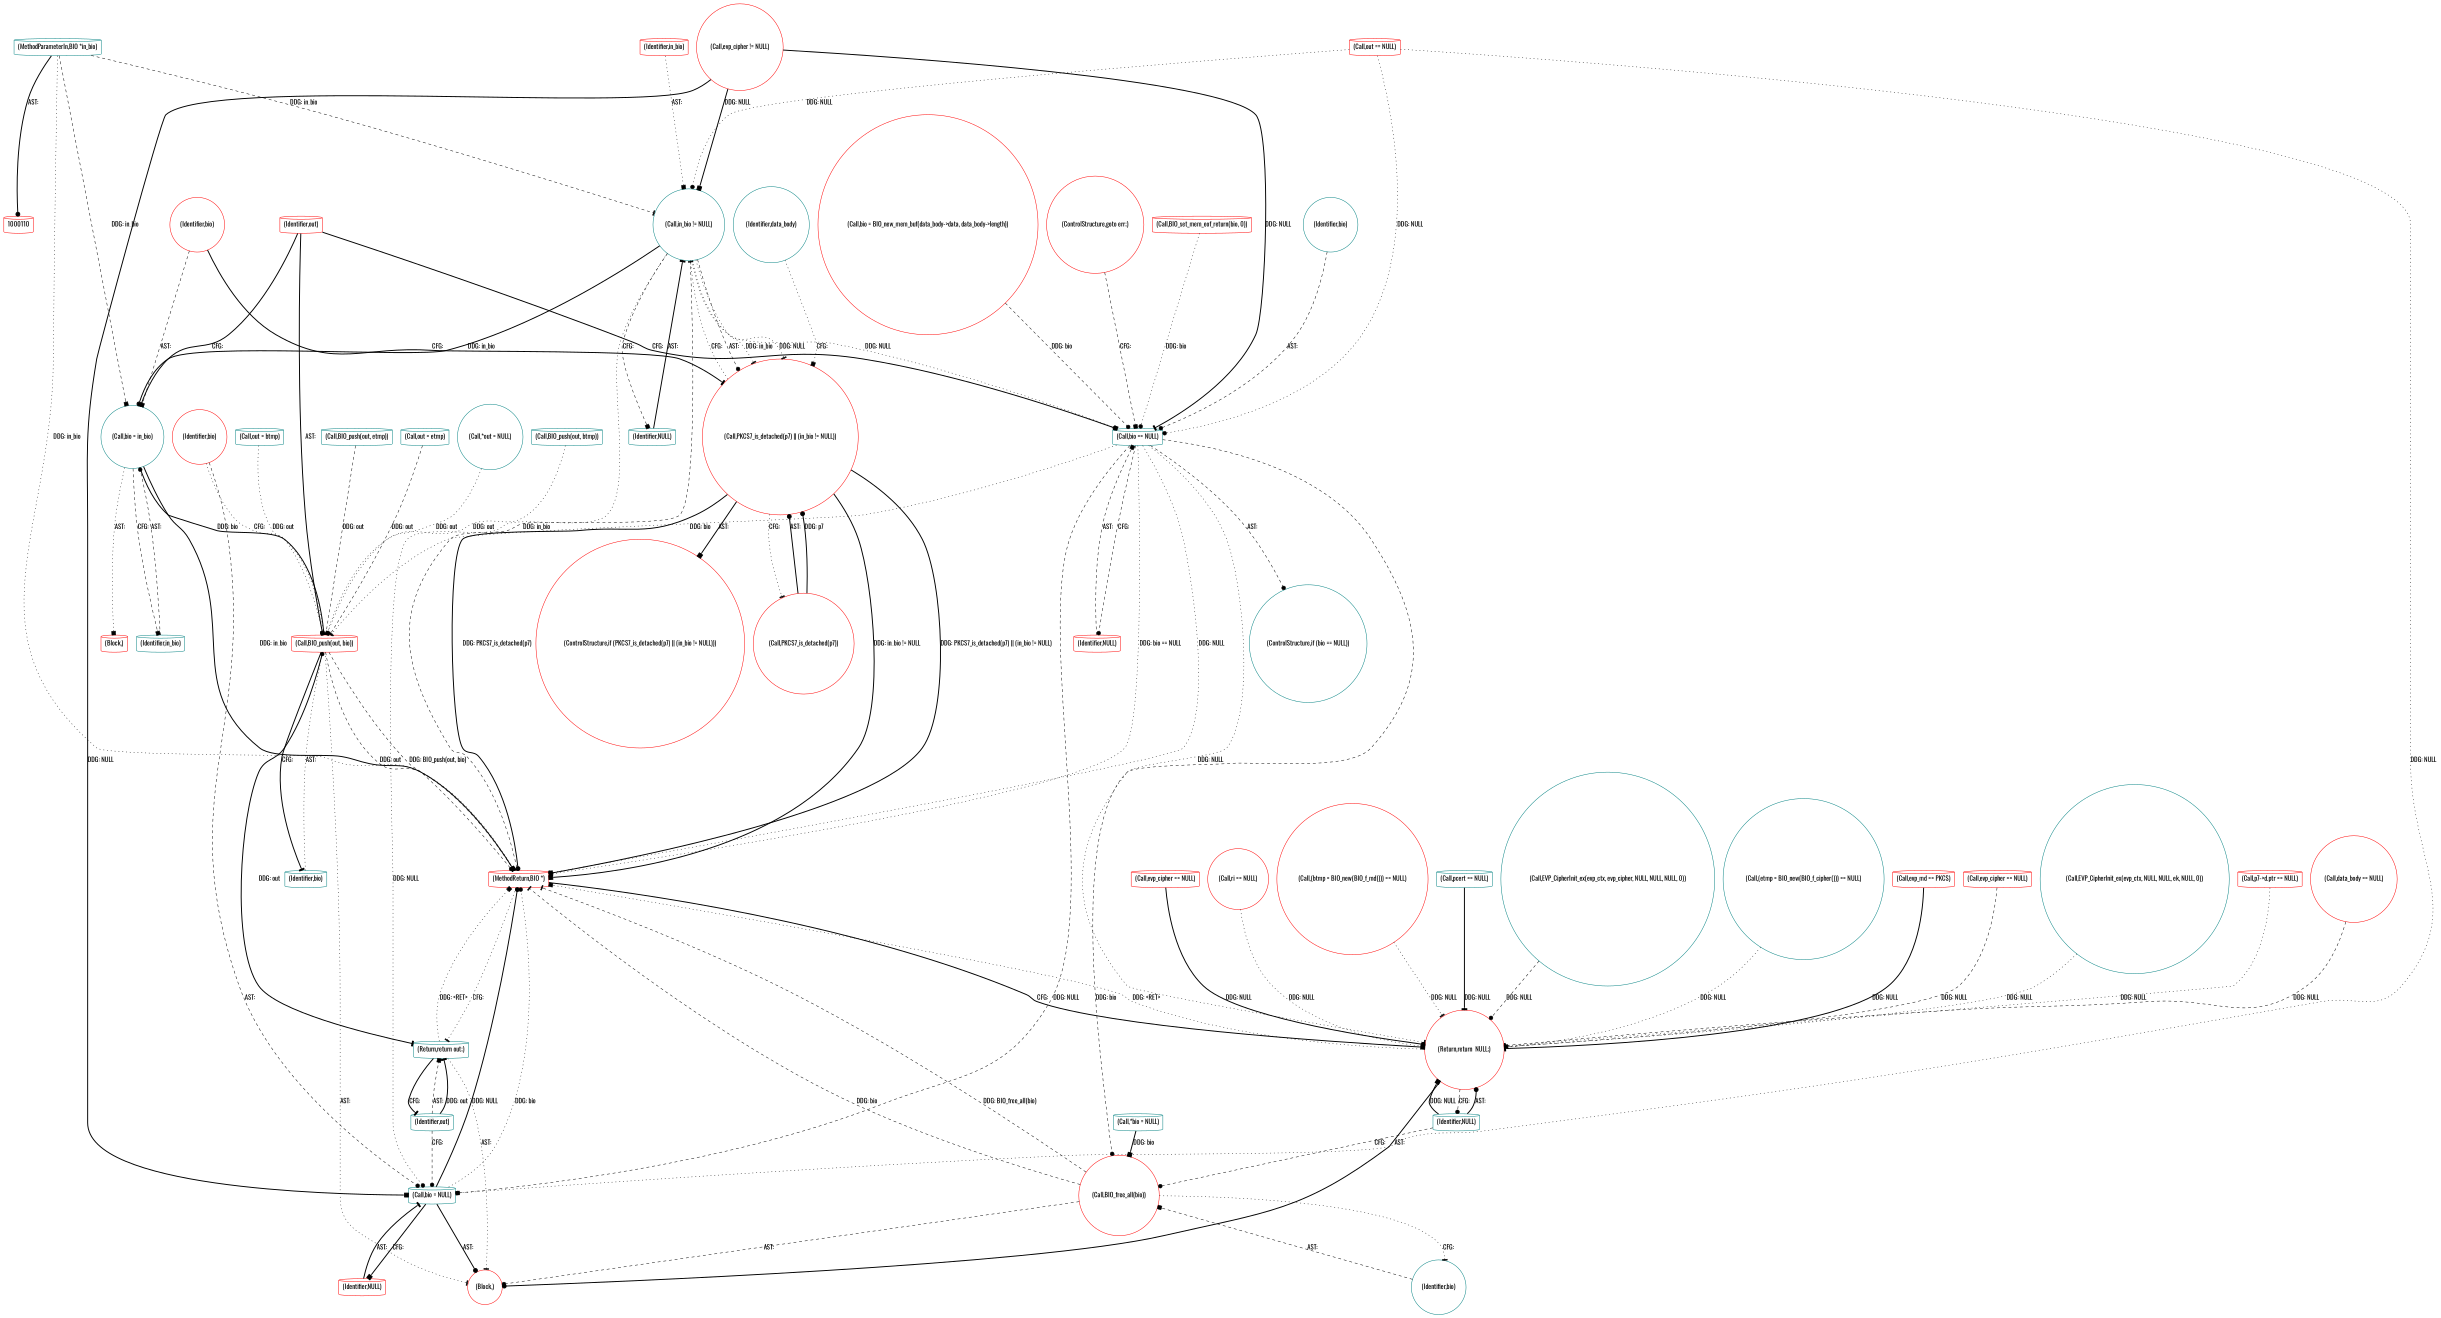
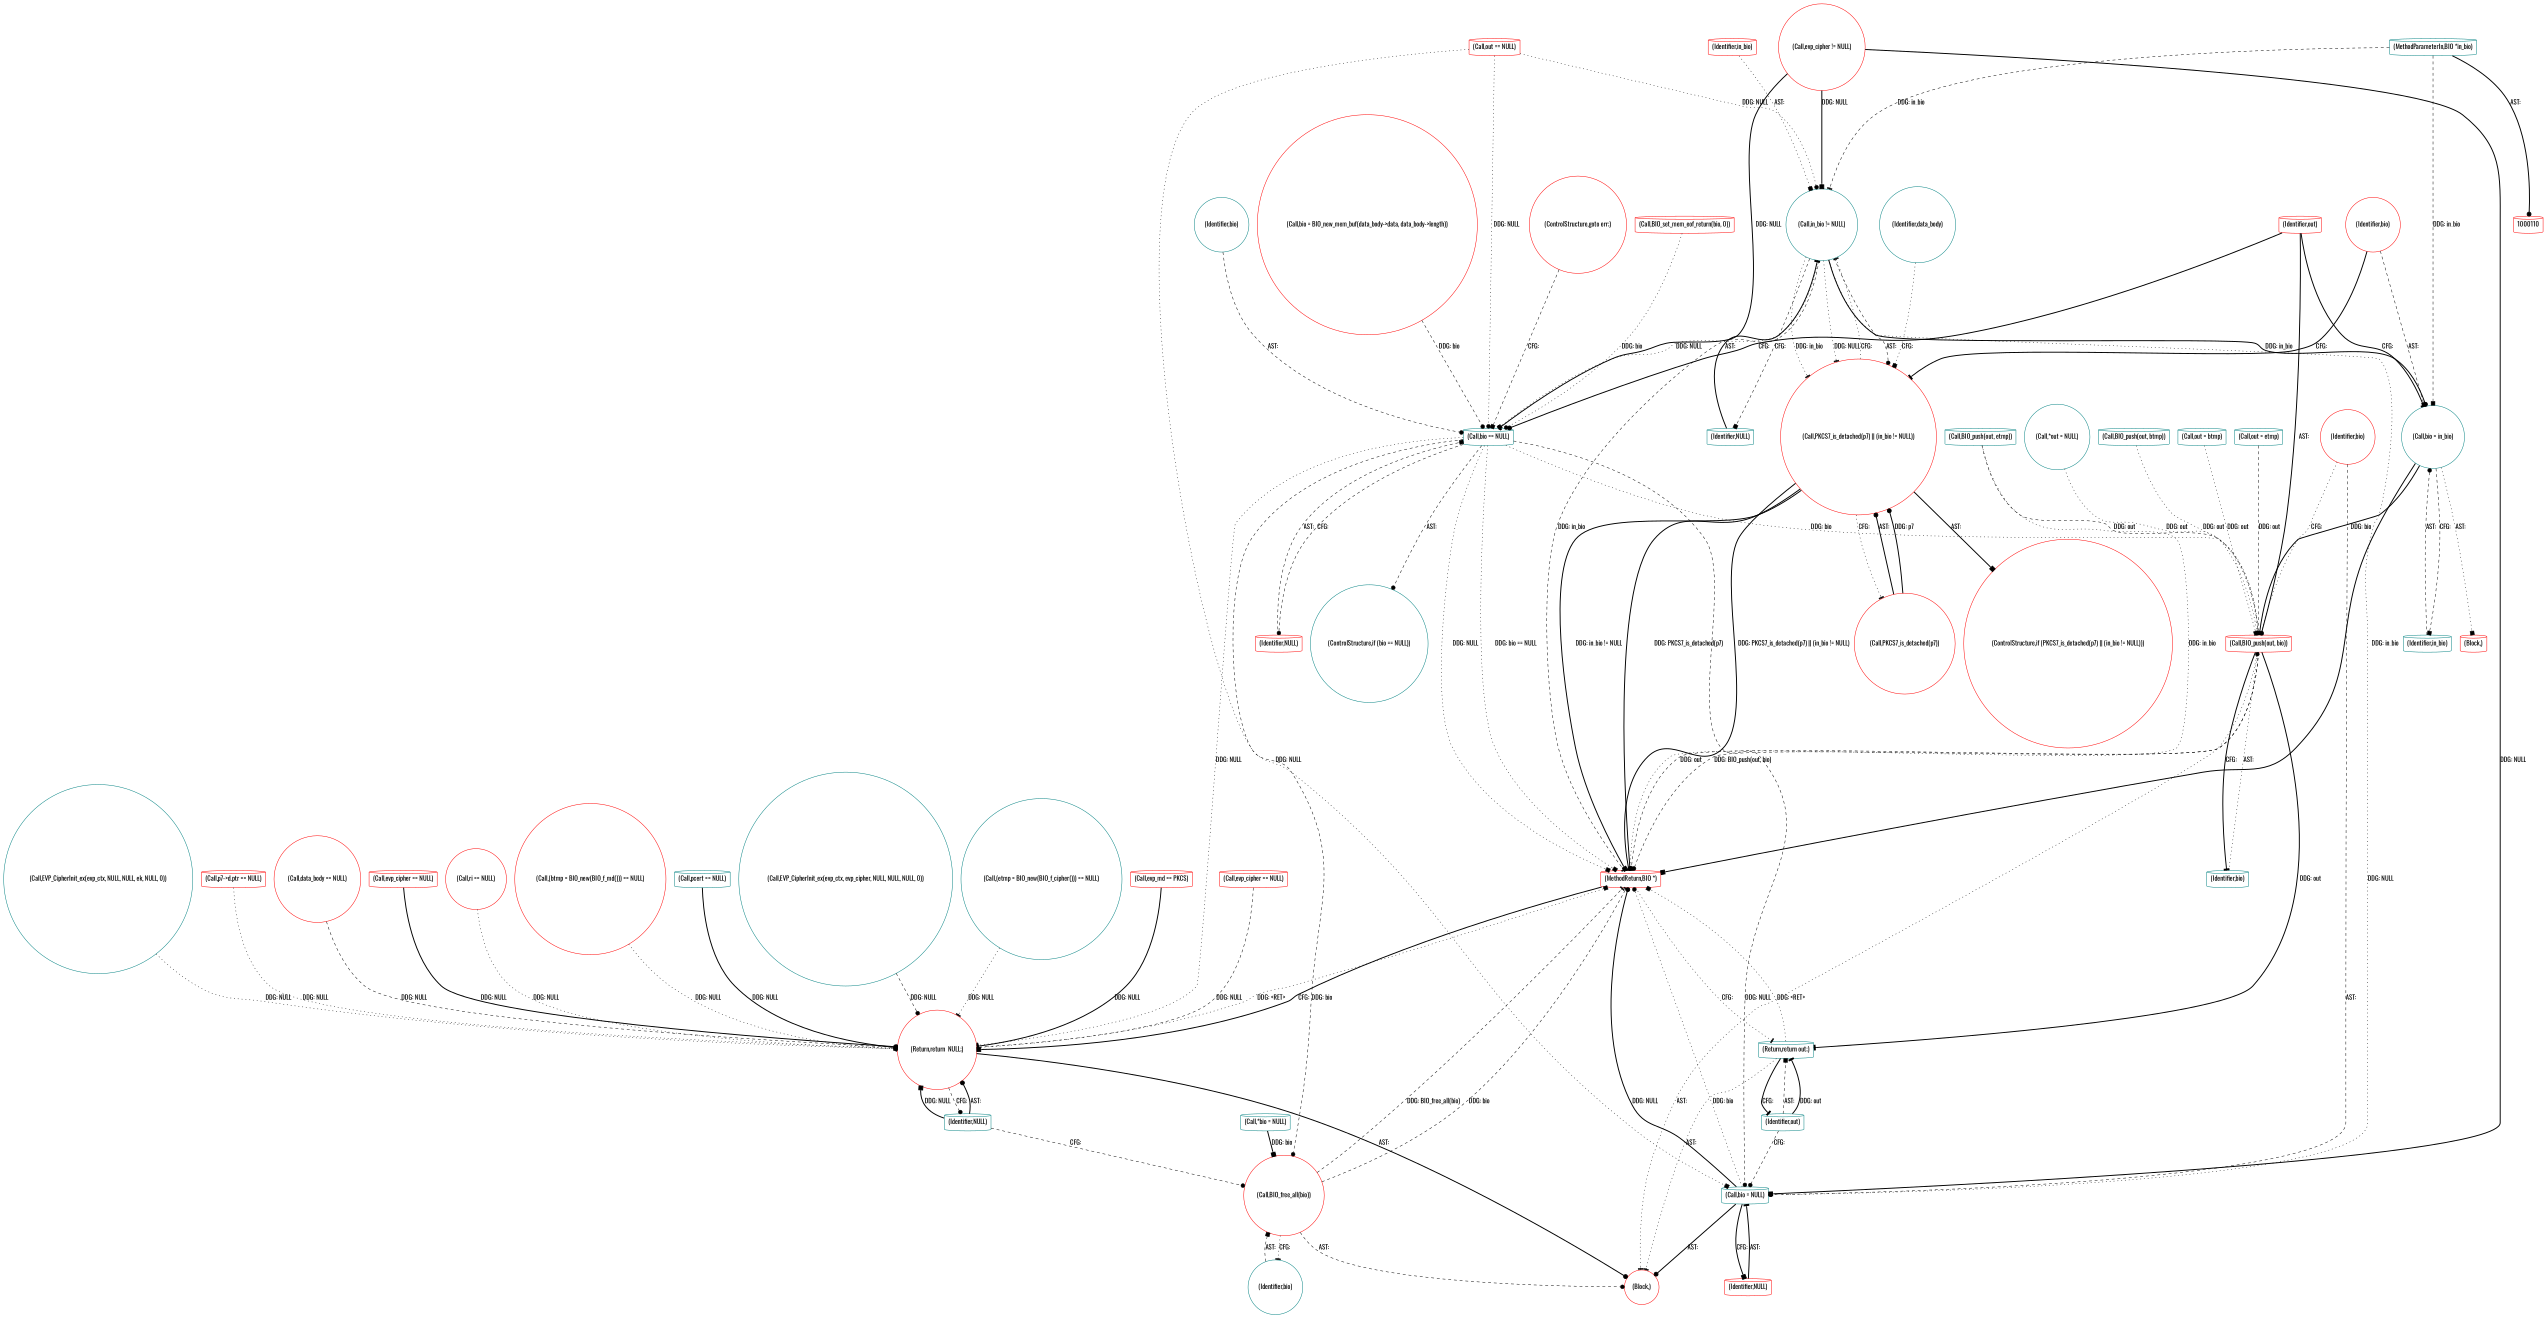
edge "(MethodParameterIn,BIO *in_bio)" -> "(MethodReturn,BIO *)": now "(Call,BIO_push(out, etmp))" -> "(MethodReturn,BIO *)"
